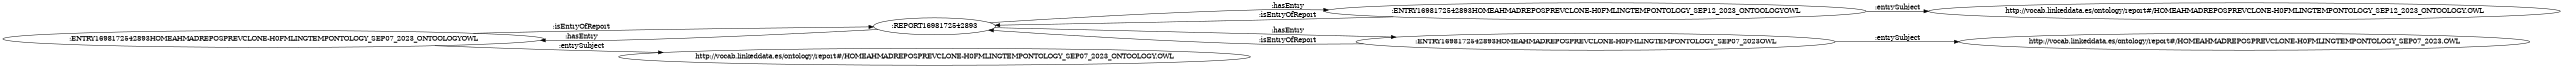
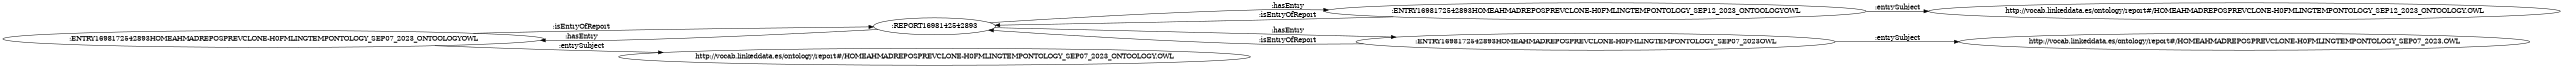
node ":REPORT1698172542893": label ":REPORT1698172542893" -> ":REPORT1698142542893"
